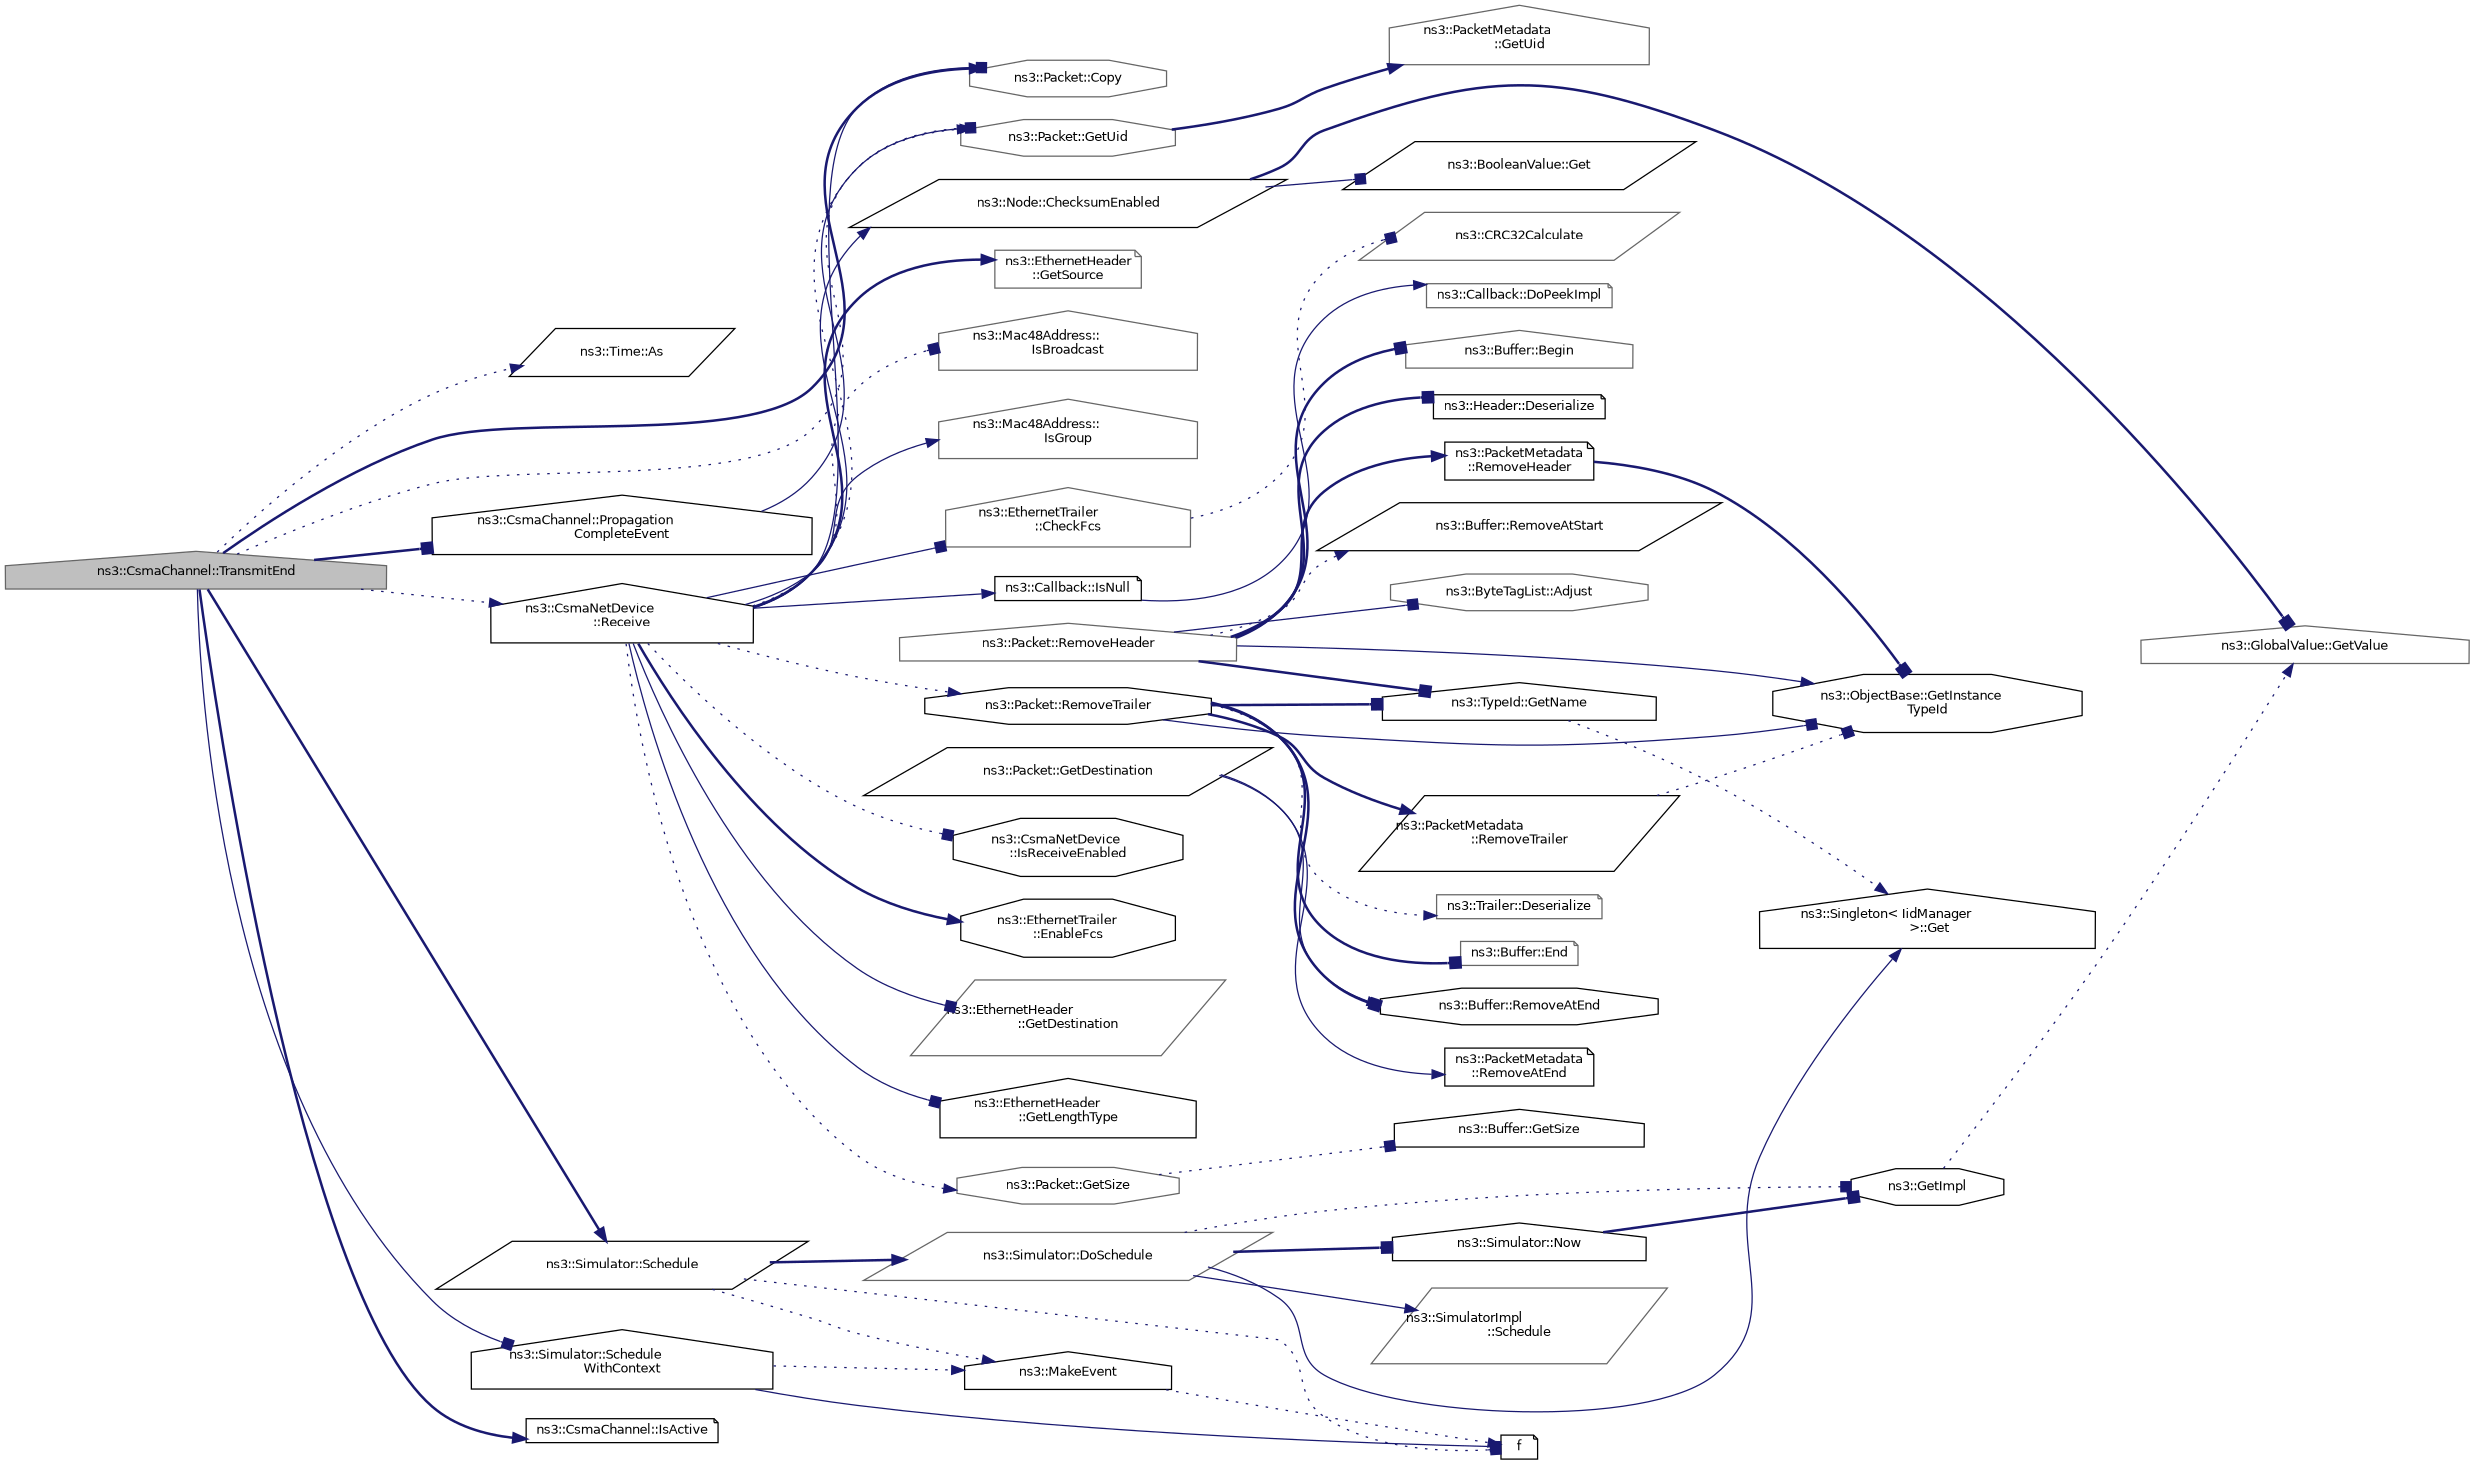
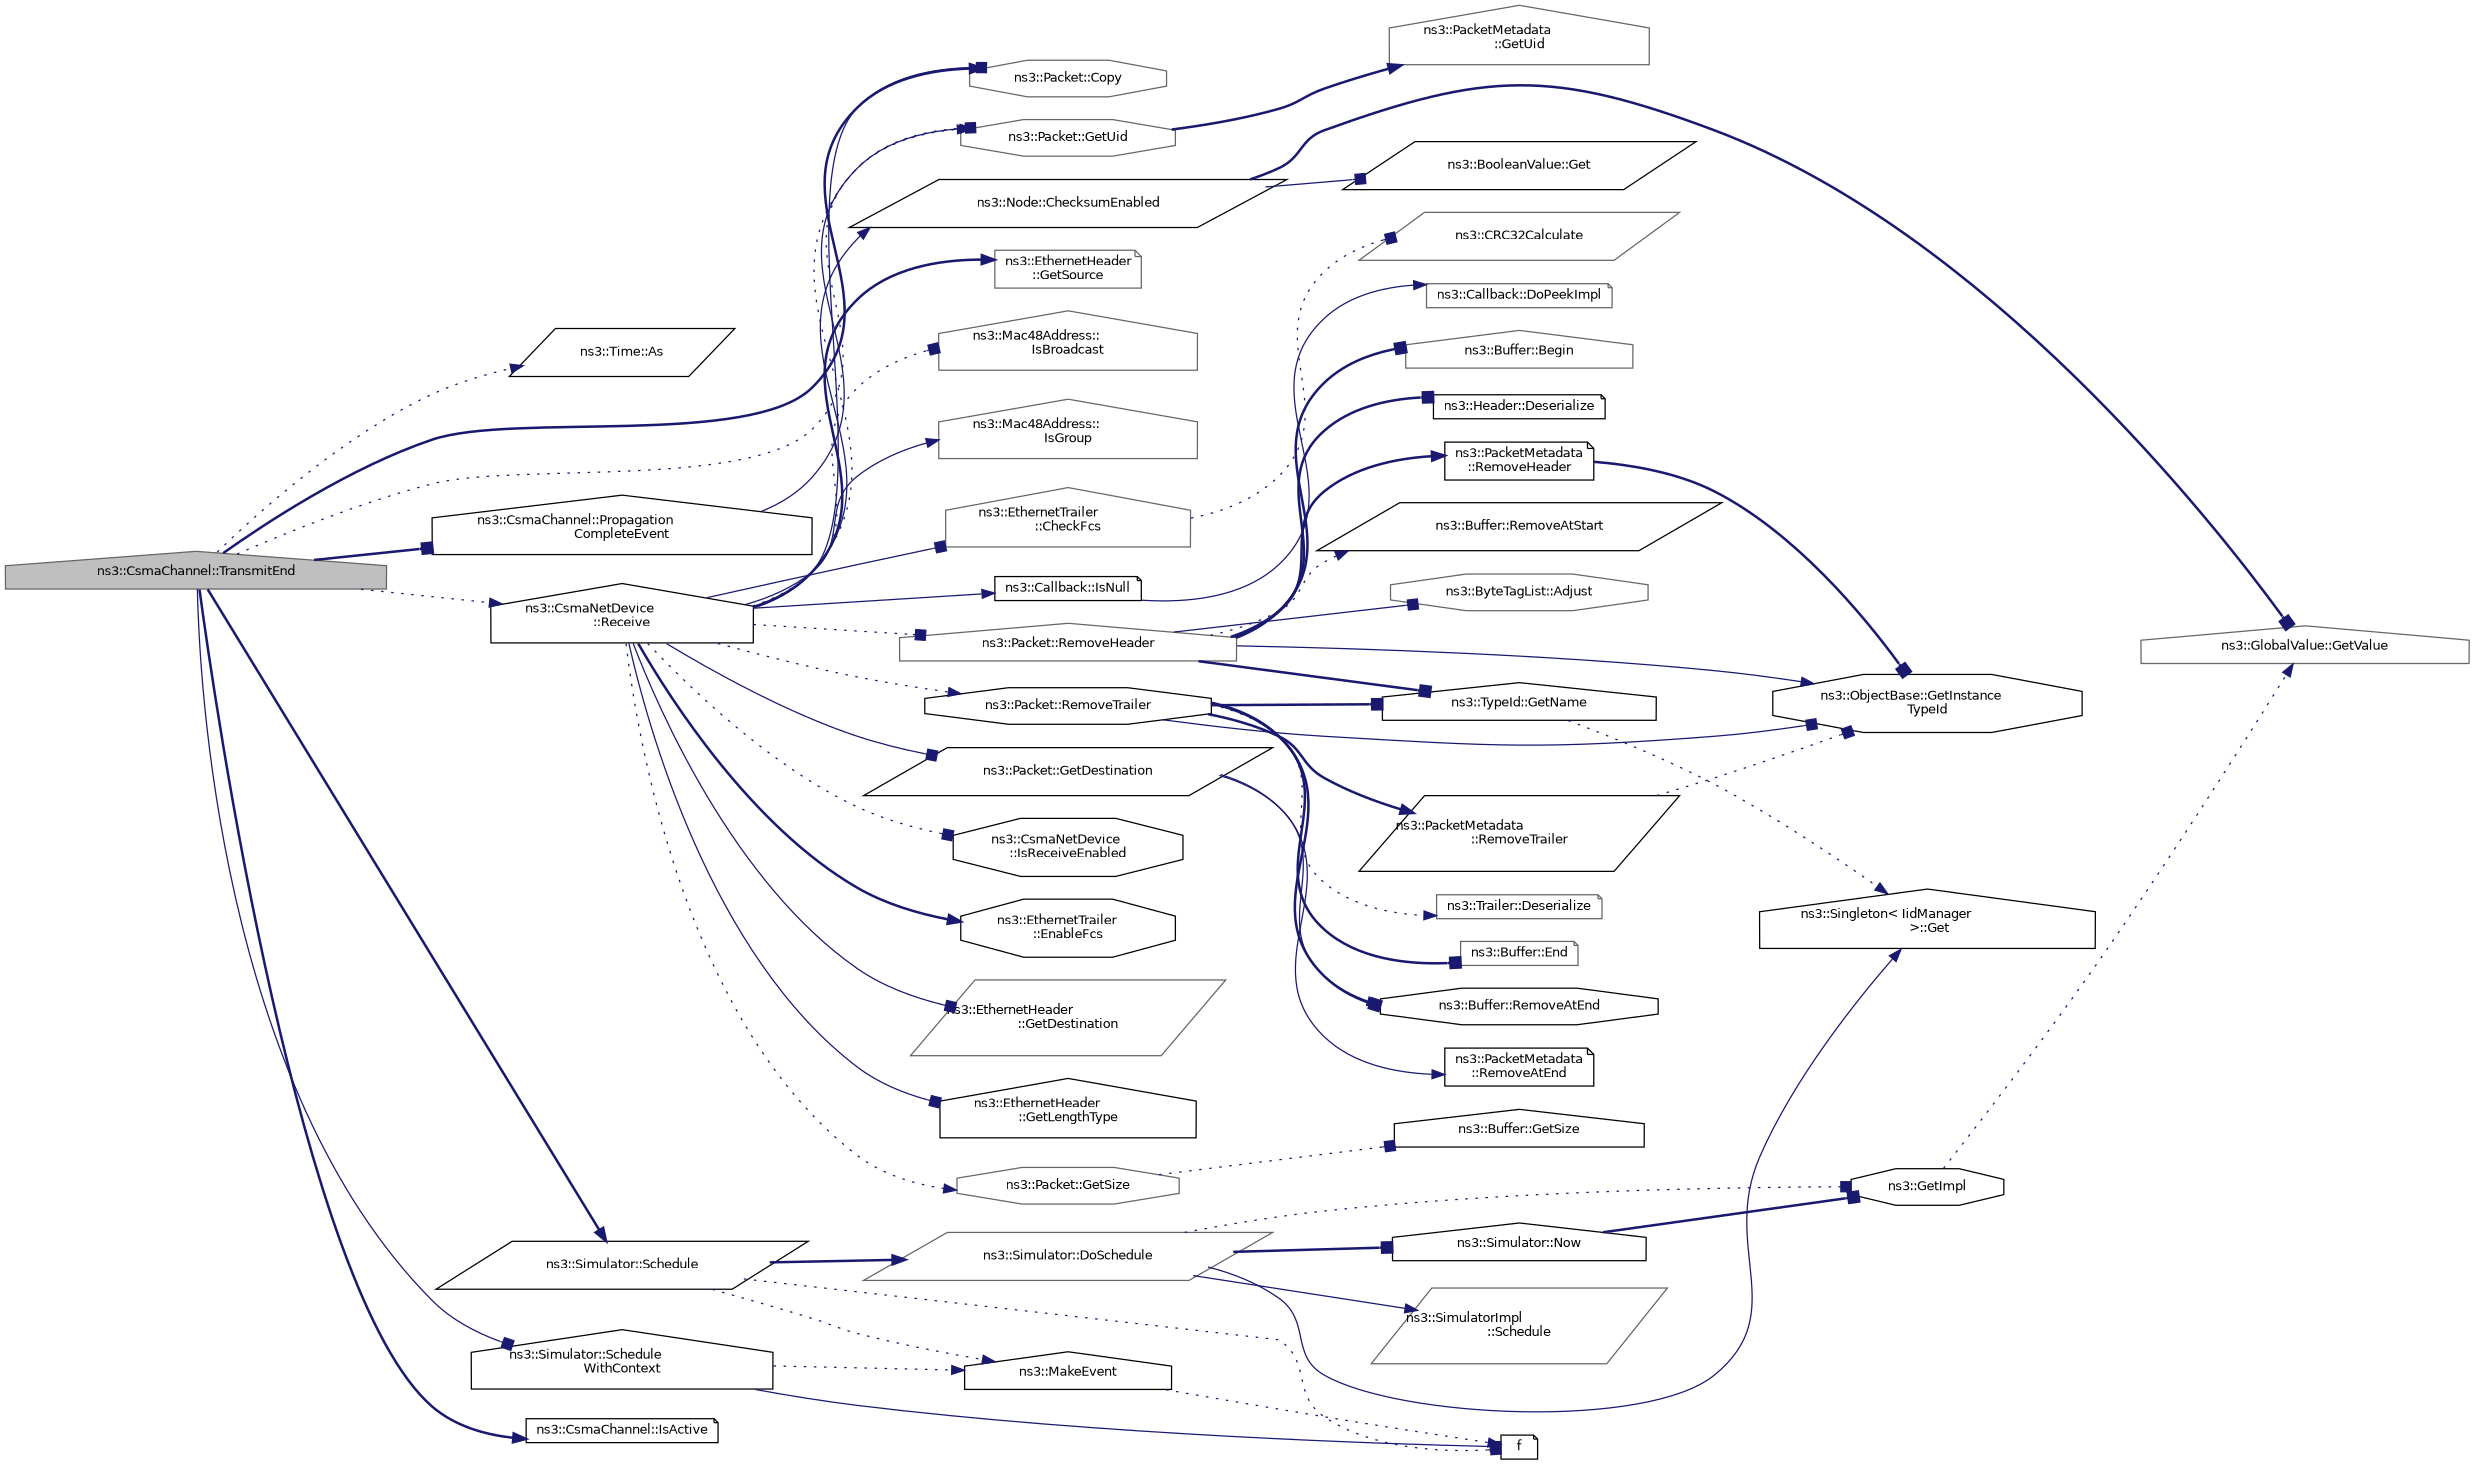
edge "ns3::CsmaNetDevice ::Receive" -> "ns3::Packet::RemoveHeader": added
edge "ns3::CsmaNetDevice ::Receive" -> "ns3::Packet::GetDestination": added
